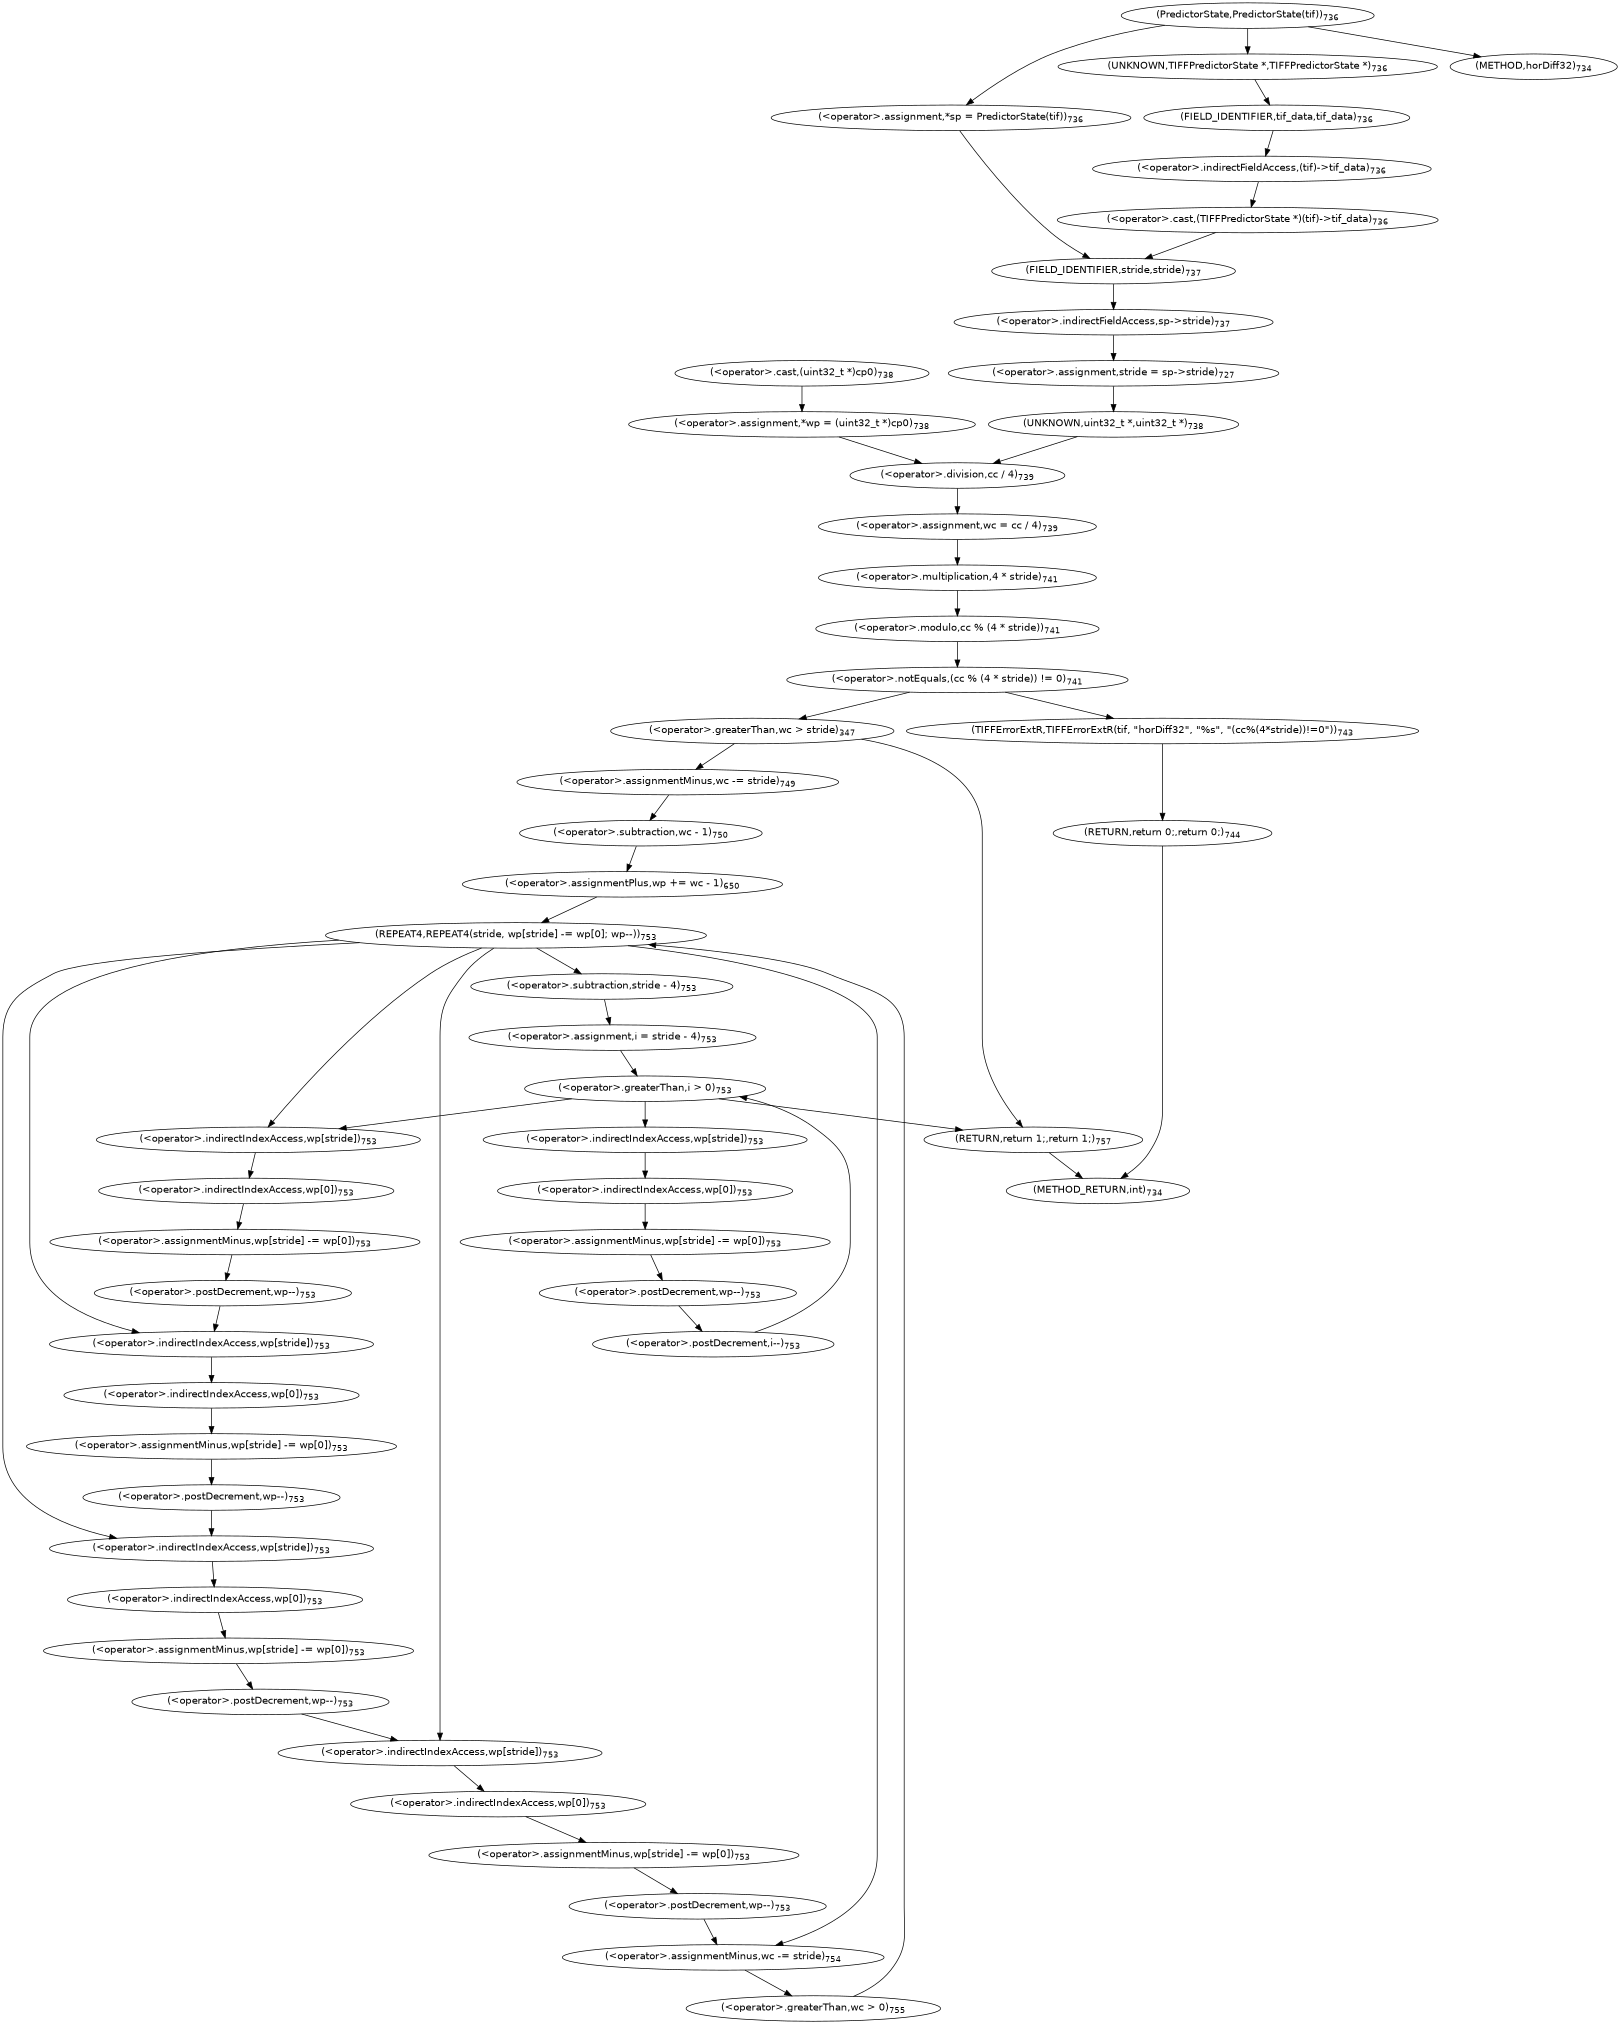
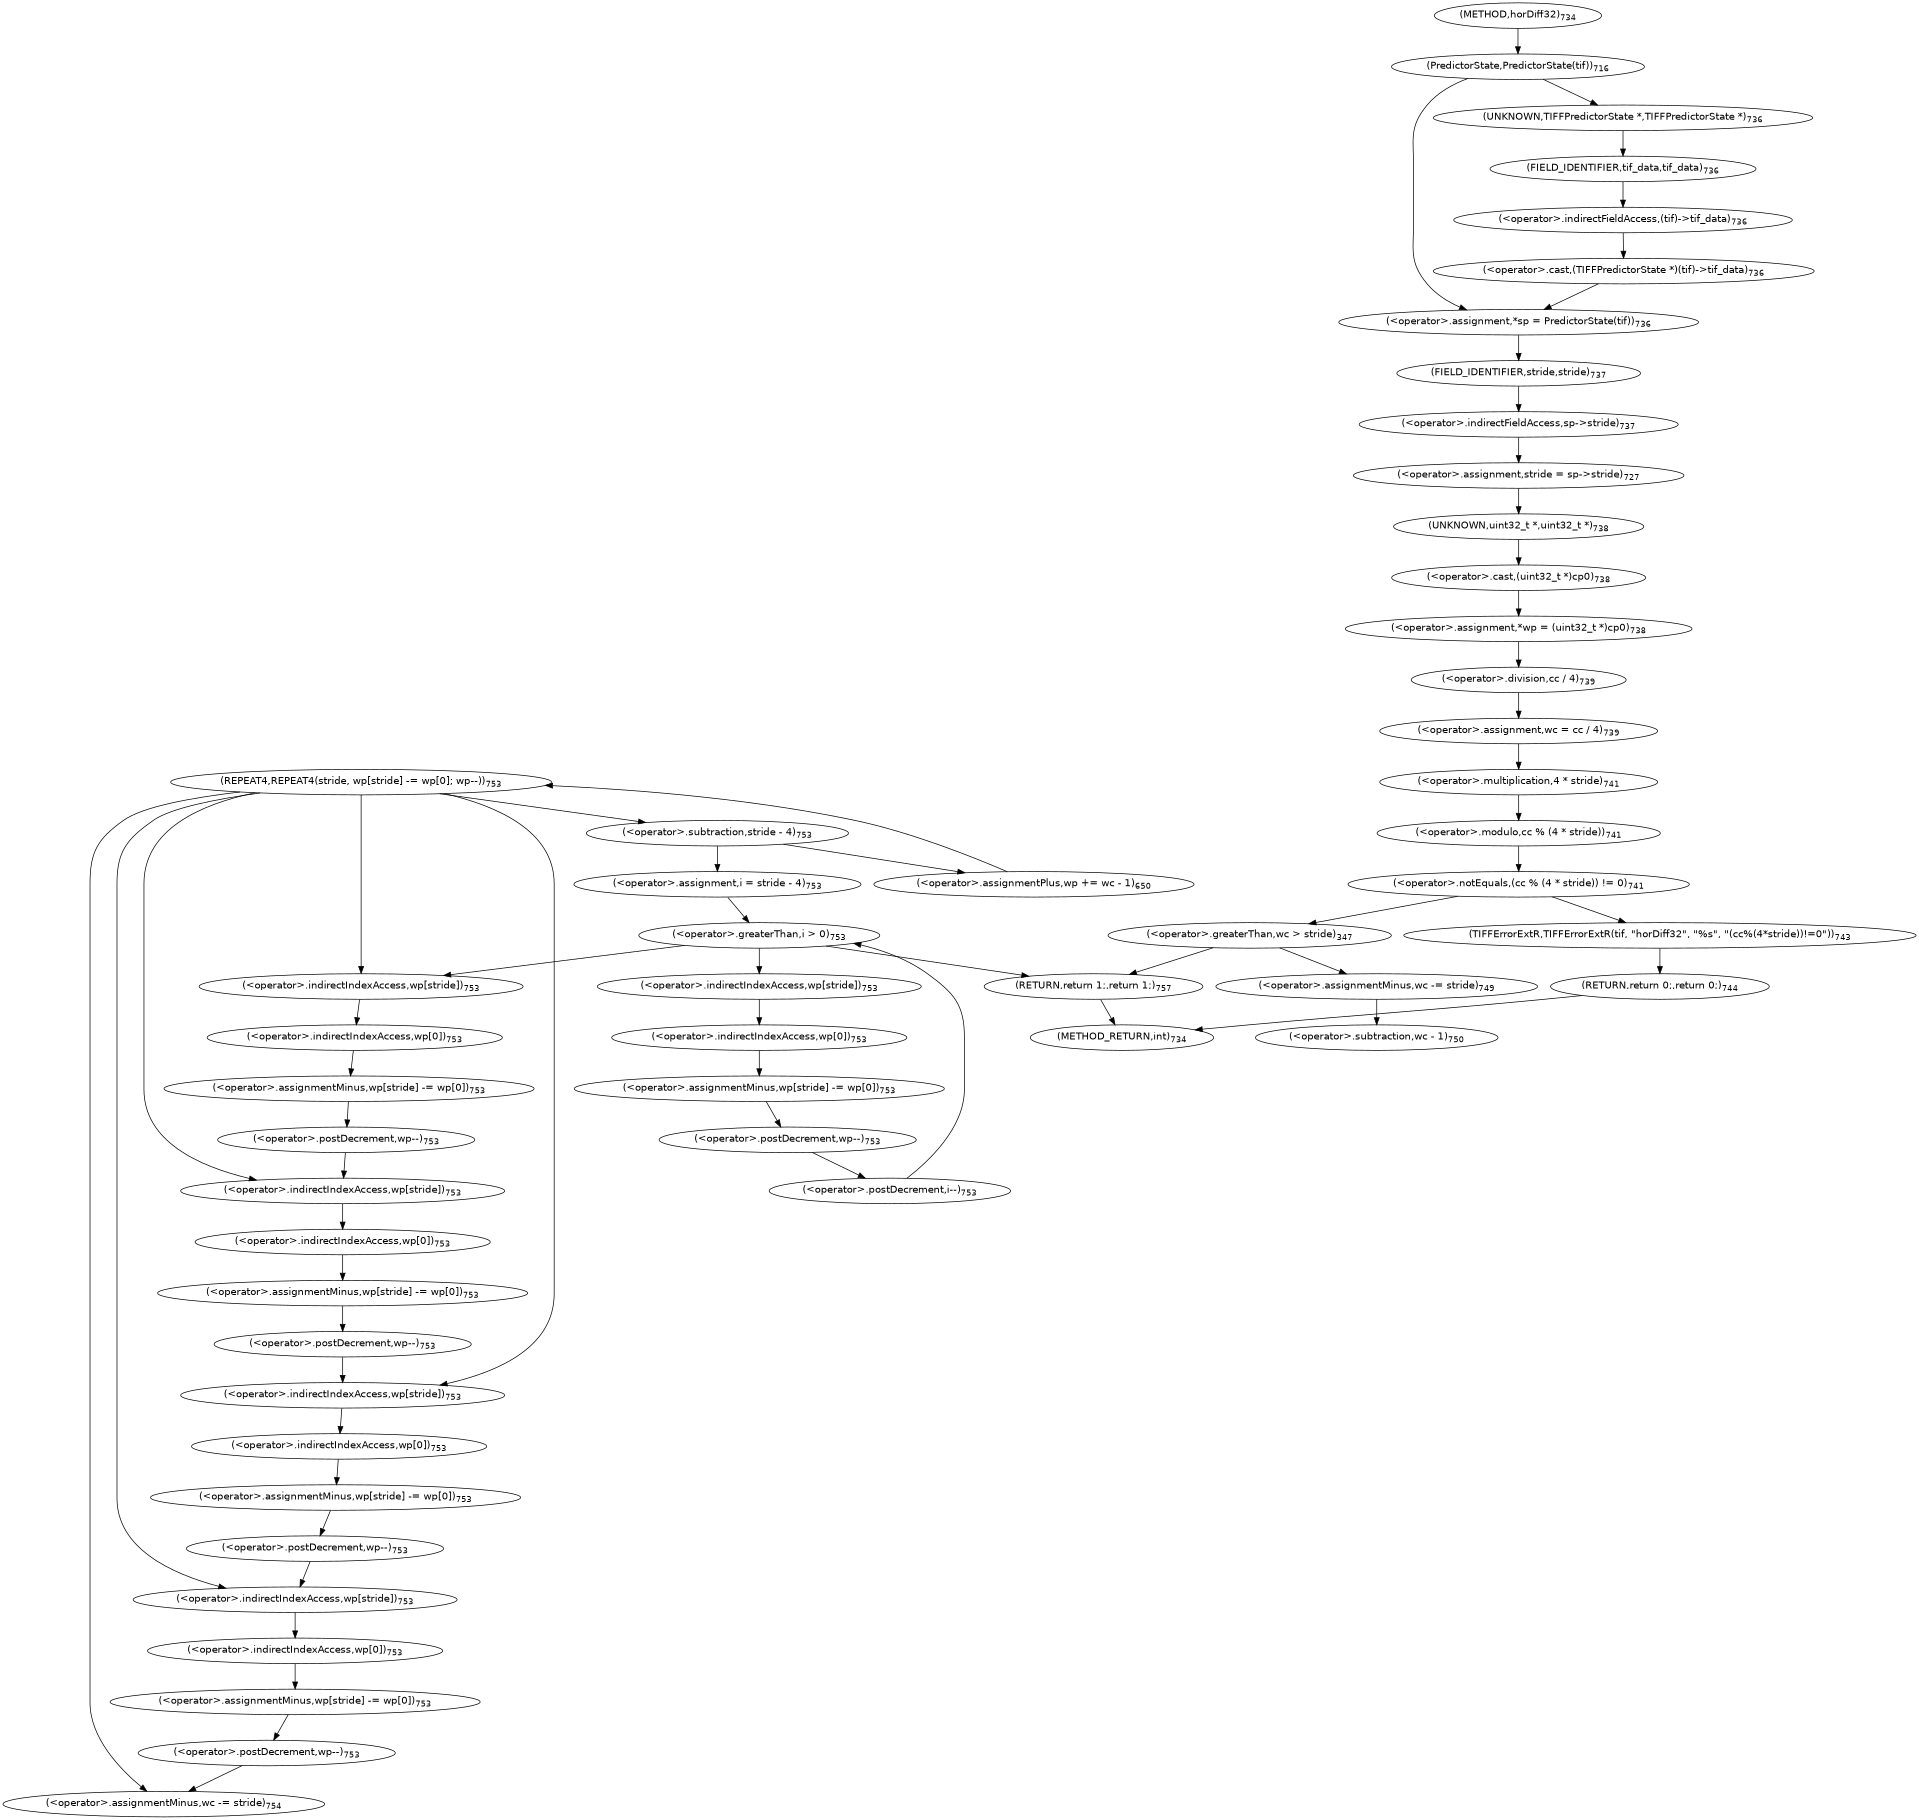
node "(PredictorState,PredictorState(tif))": text "736" -> "716"
edge "(PredictorState,PredictorState(tif))" -> "(METHOD,horDiff32)": reversed
edge "(<operator>.cast,(TIFFPredictorState *)(tif)->tif_data)" -> "(FIELD_IDENTIFIER,stride,stride)": now "(<operator>.cast,(TIFFPredictorState *)(tif)->tif_data)" -> "(<operator>.assignment,*sp = PredictorState(tif))"
edge "(UNKNOWN,uint32_t *,uint32_t *)" -> "(<operator>.division,cc / 4)": now "(UNKNOWN,uint32_t *,uint32_t *)" -> "(<operator>.cast,(uint32_t *)cp0)"
edge "(<operator>.subtraction,wc - 1)" -> "(<operator>.assignmentPlus,wp += wc - 1)": now "(<operator>.subtraction,stride - 4)" -> "(<operator>.assignmentPlus,wp += wc - 1)"
node "(<operator>.greaterThan,wc > 0)": removed
